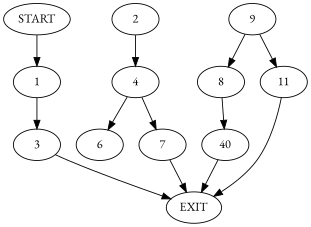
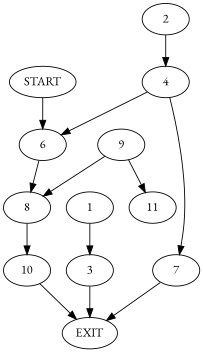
edge "START" -> "1": now "START" -> "6"
node "40": label "40" -> "10"
edge "11" -> "EXIT": removed
edge "6" -> "8": added
